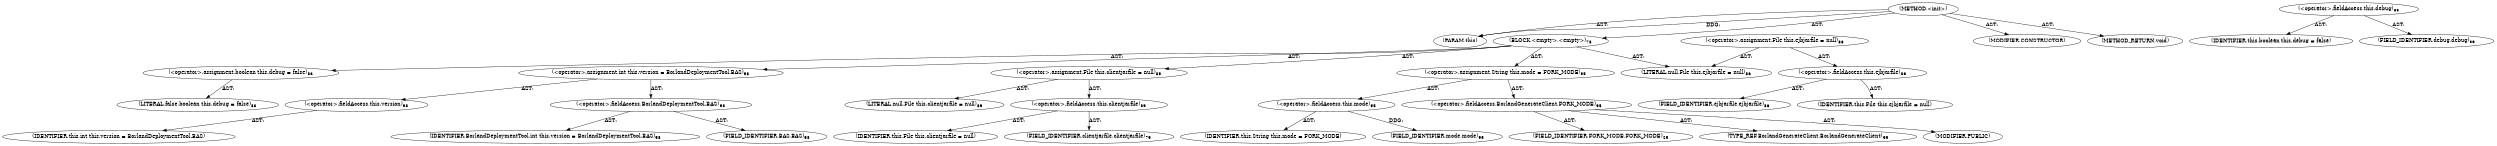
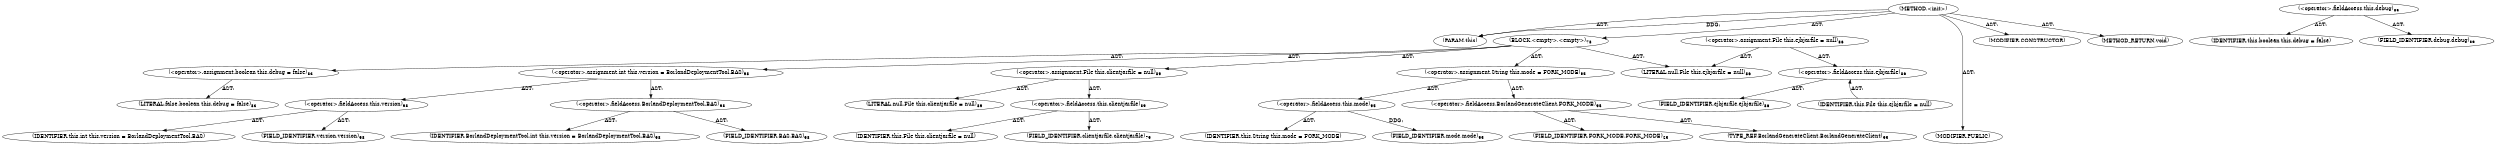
edge "(<operator>.fieldAccess,this.ejbjarfile)" -> "(IDENTIFIER,this,File this.ejbjarfile = null)": reversed
edge "(<operator>.fieldAccess,BorlandGenerateClient.FORK_MODE)" -> "(MODIFIER,PUBLIC)": now "(METHOD,<init>)" -> "(MODIFIER,PUBLIC)"
node "(FIELD_IDENTIFIER,version,version)": added
